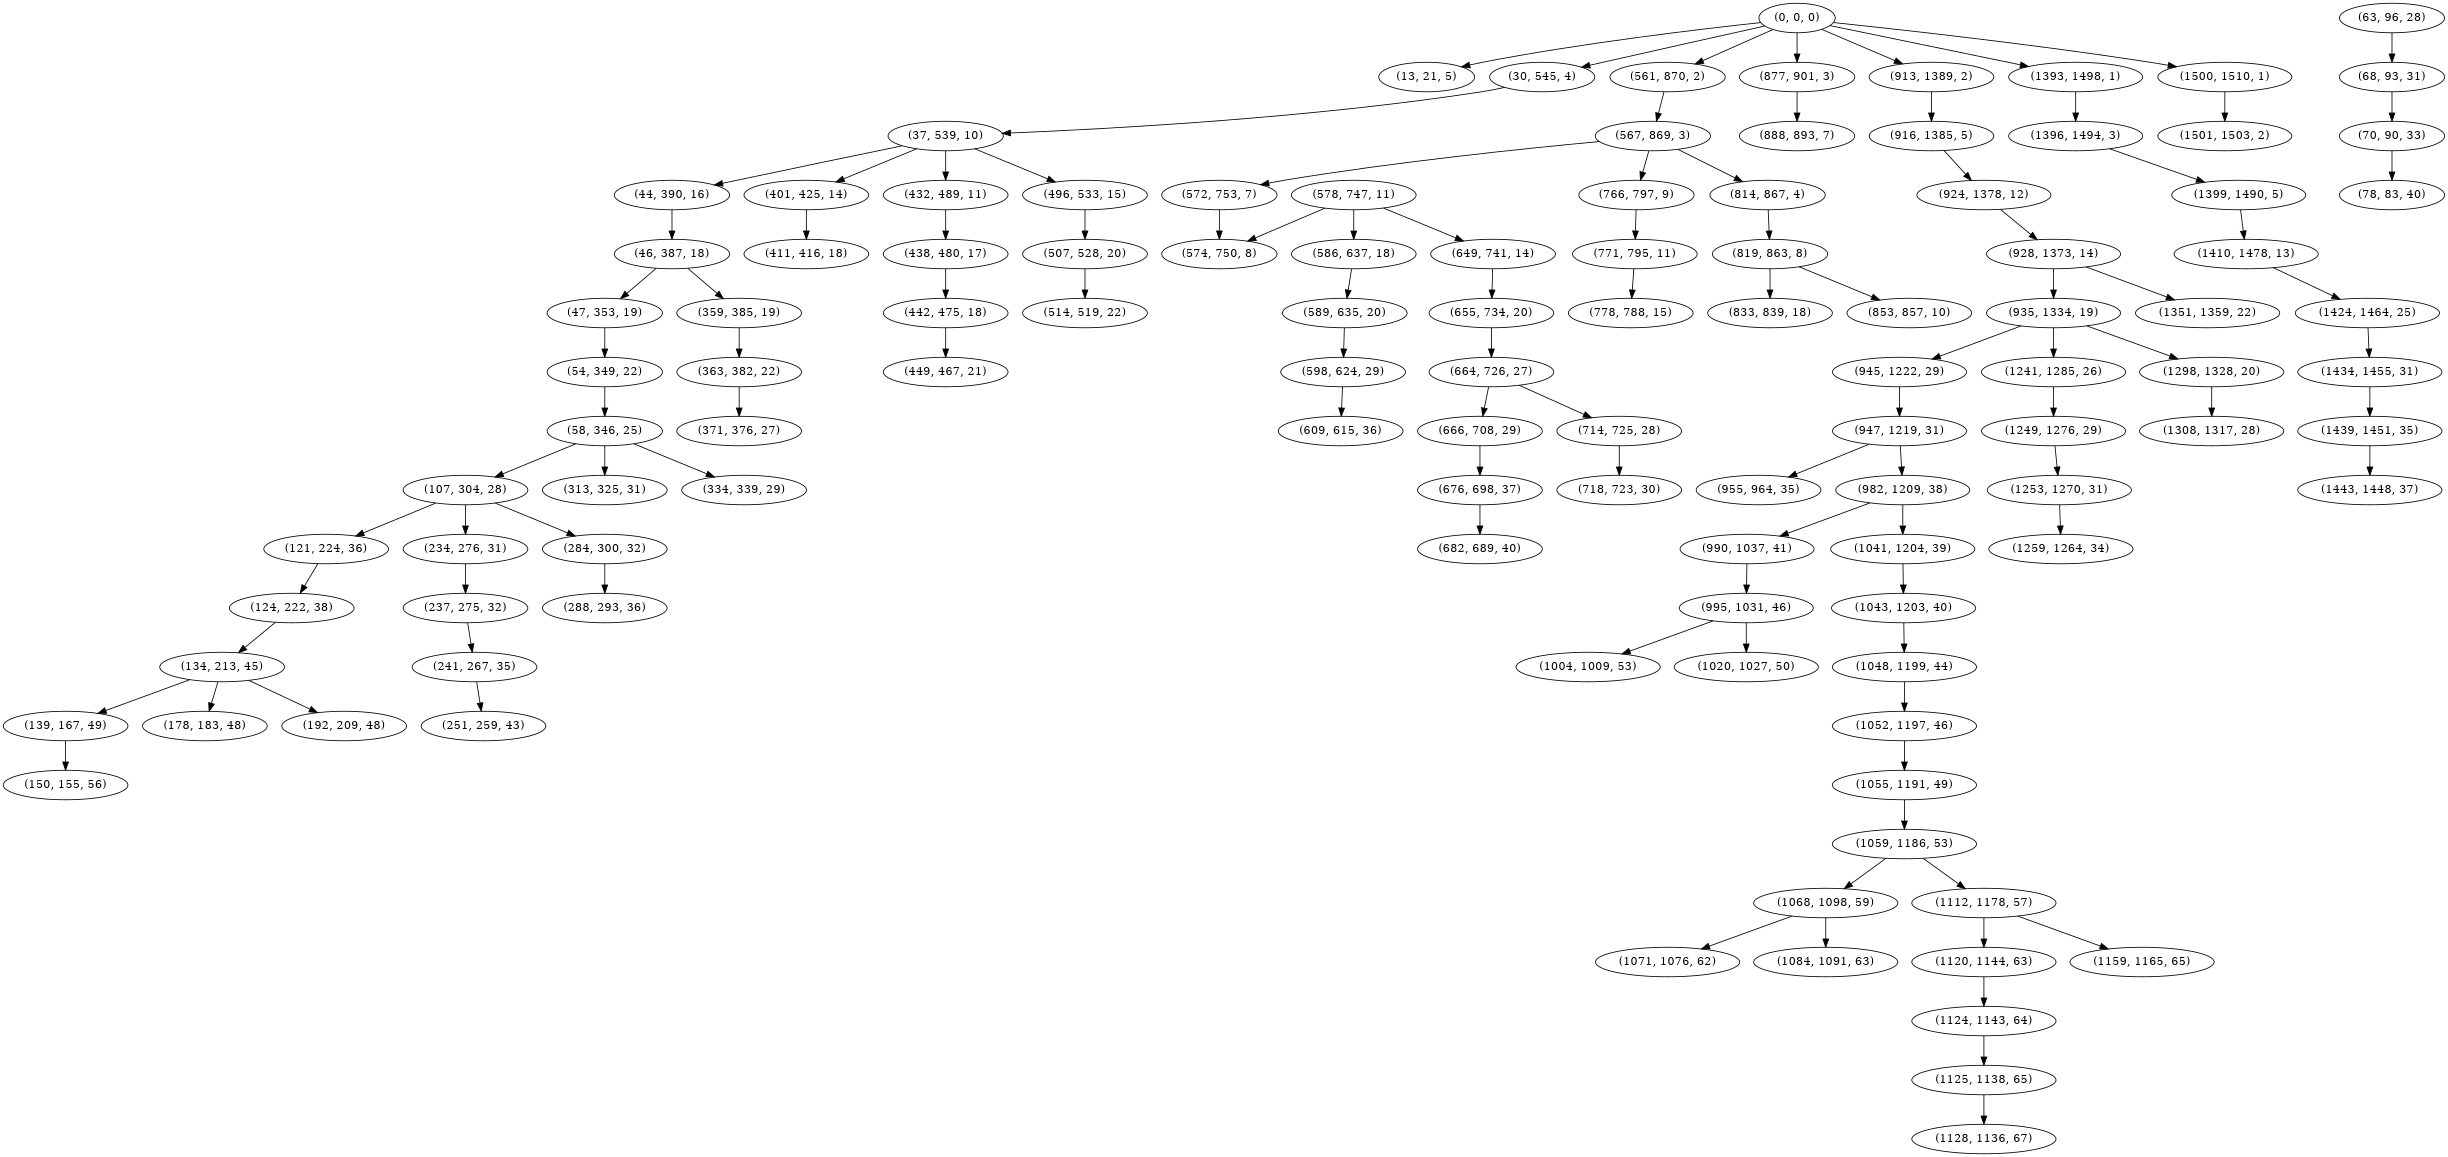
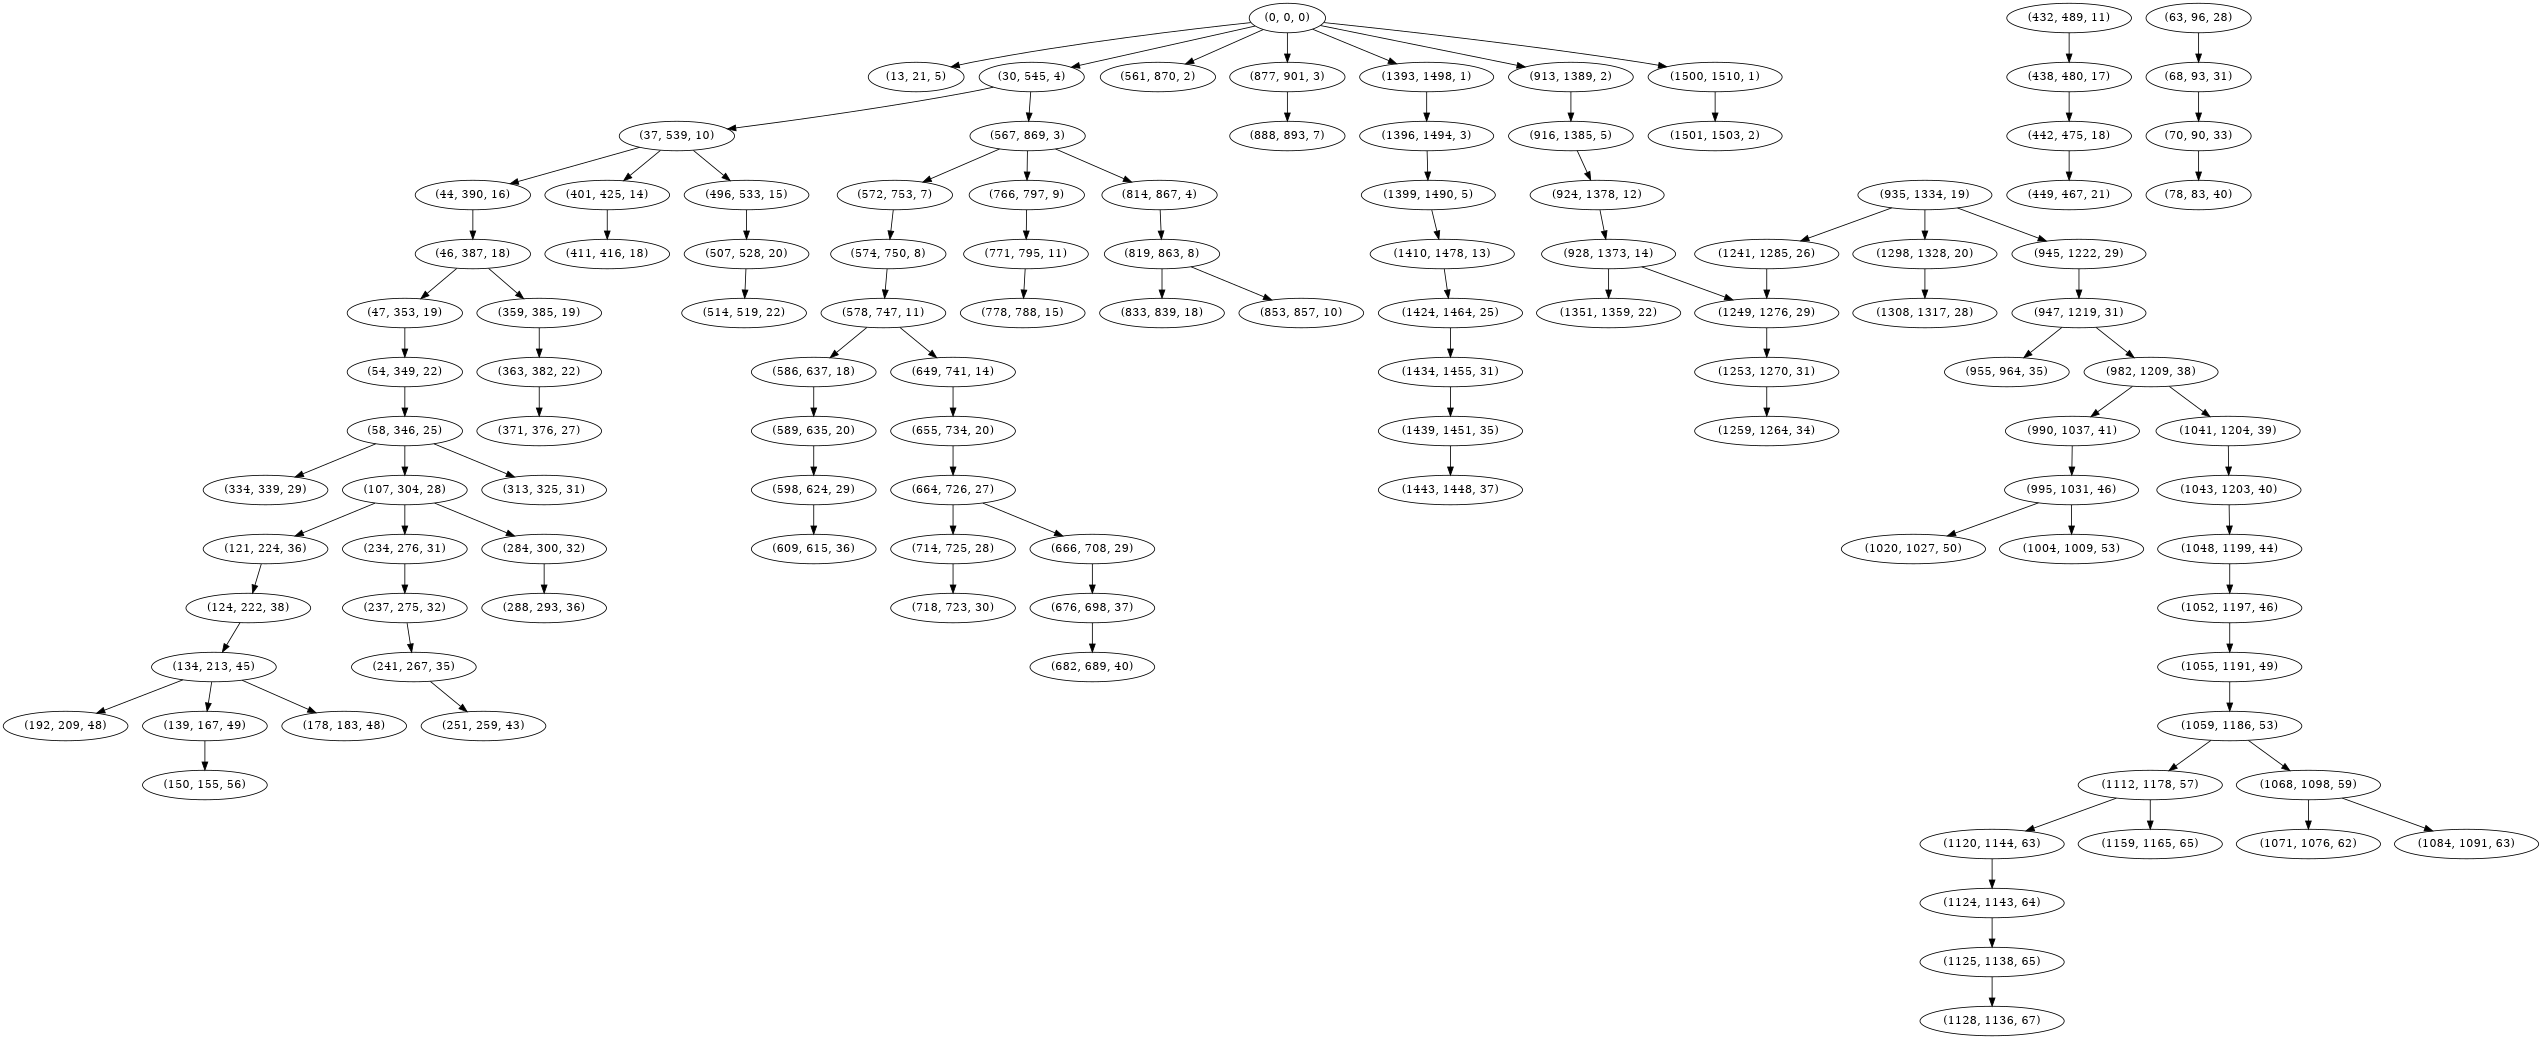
edge "(561, 870, 2)" -> "(567, 869, 3)": now "(30, 545, 4)" -> "(567, 869, 3)"
edge "(37, 539, 10)" -> "(432, 489, 11)": removed
edge "(578, 747, 11)" -> "(574, 750, 8)": reversed
edge "(928, 1373, 14)" -> "(935, 1334, 19)": now "(928, 1373, 14)" -> "(1249, 1276, 29)"
